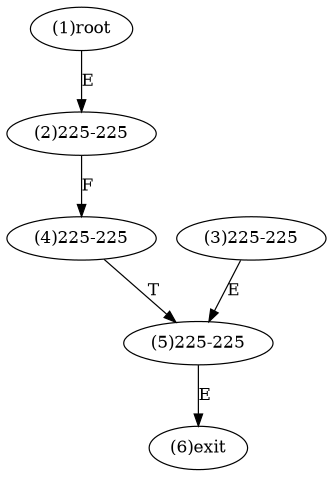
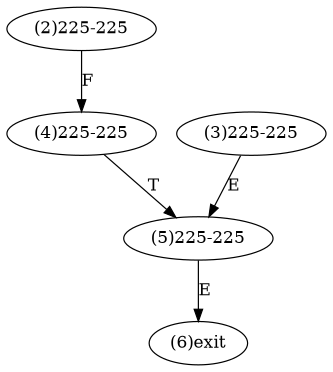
node "(1)root": removed
